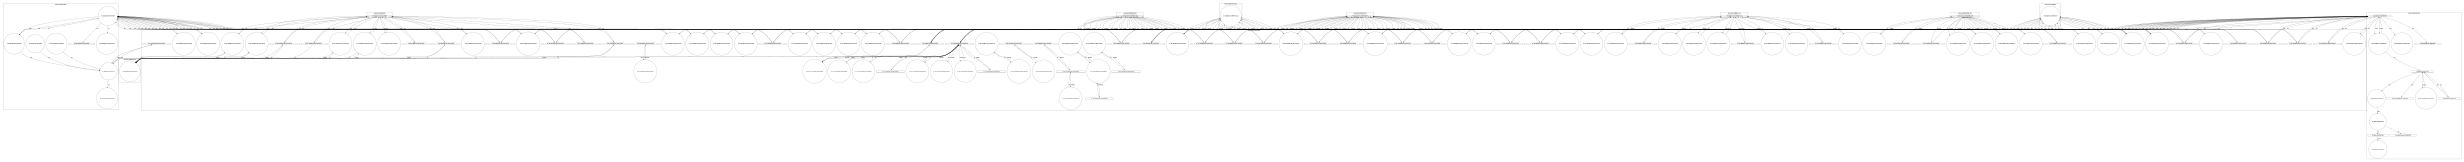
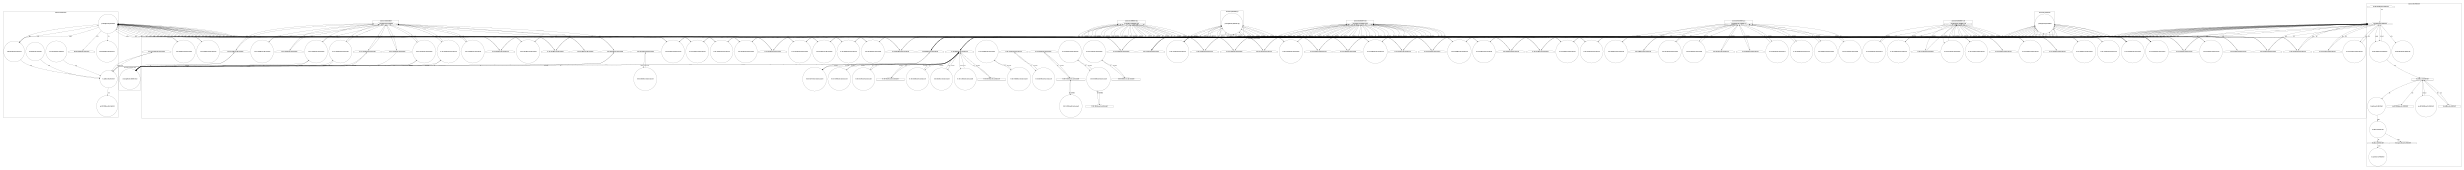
edge "1_fwatchdog#ServerID_d4490627de97" -> "pipe:[18738434]#ServerID_d4490627de97": reversed
